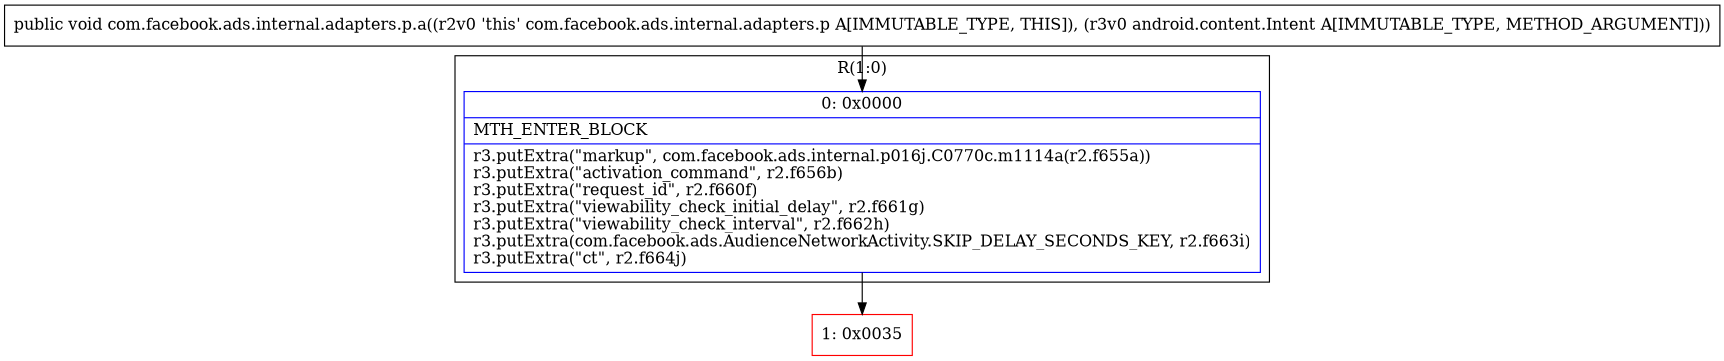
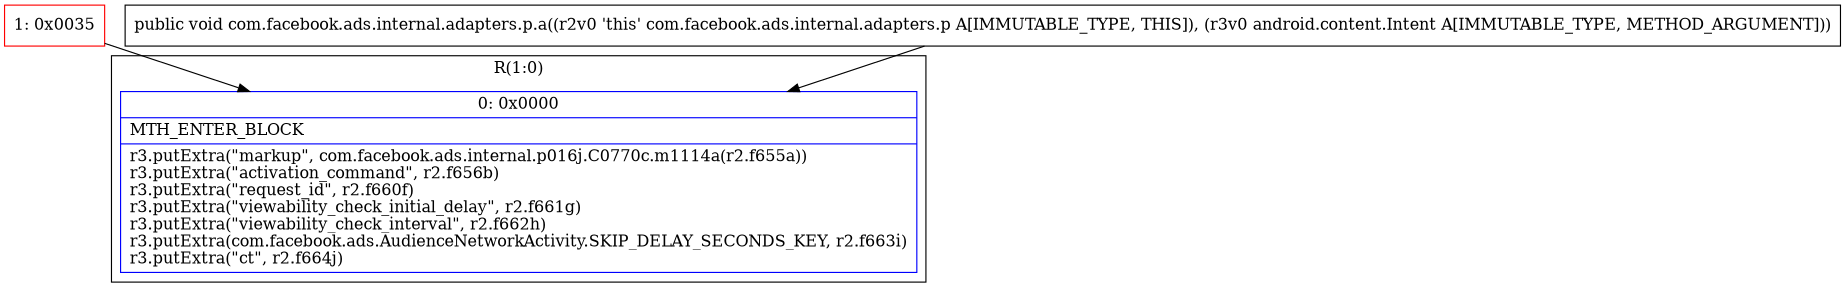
edge "0: 0x0000" -> "1: 0x0035": reversed
